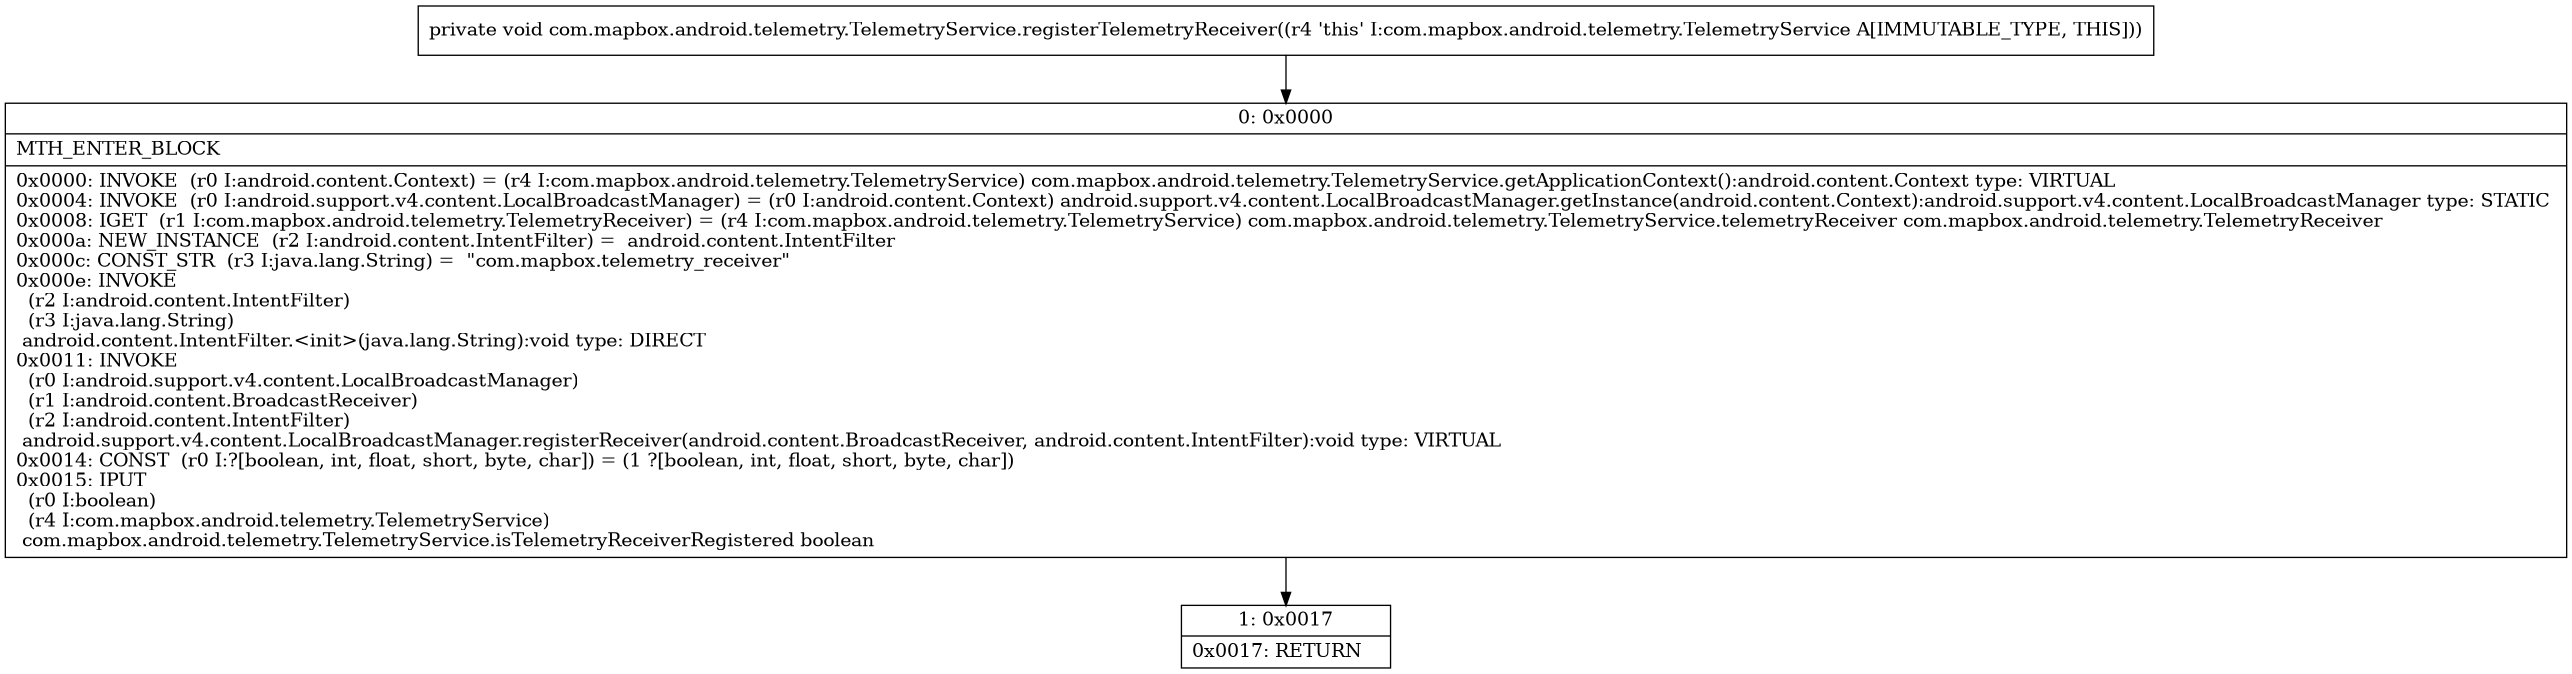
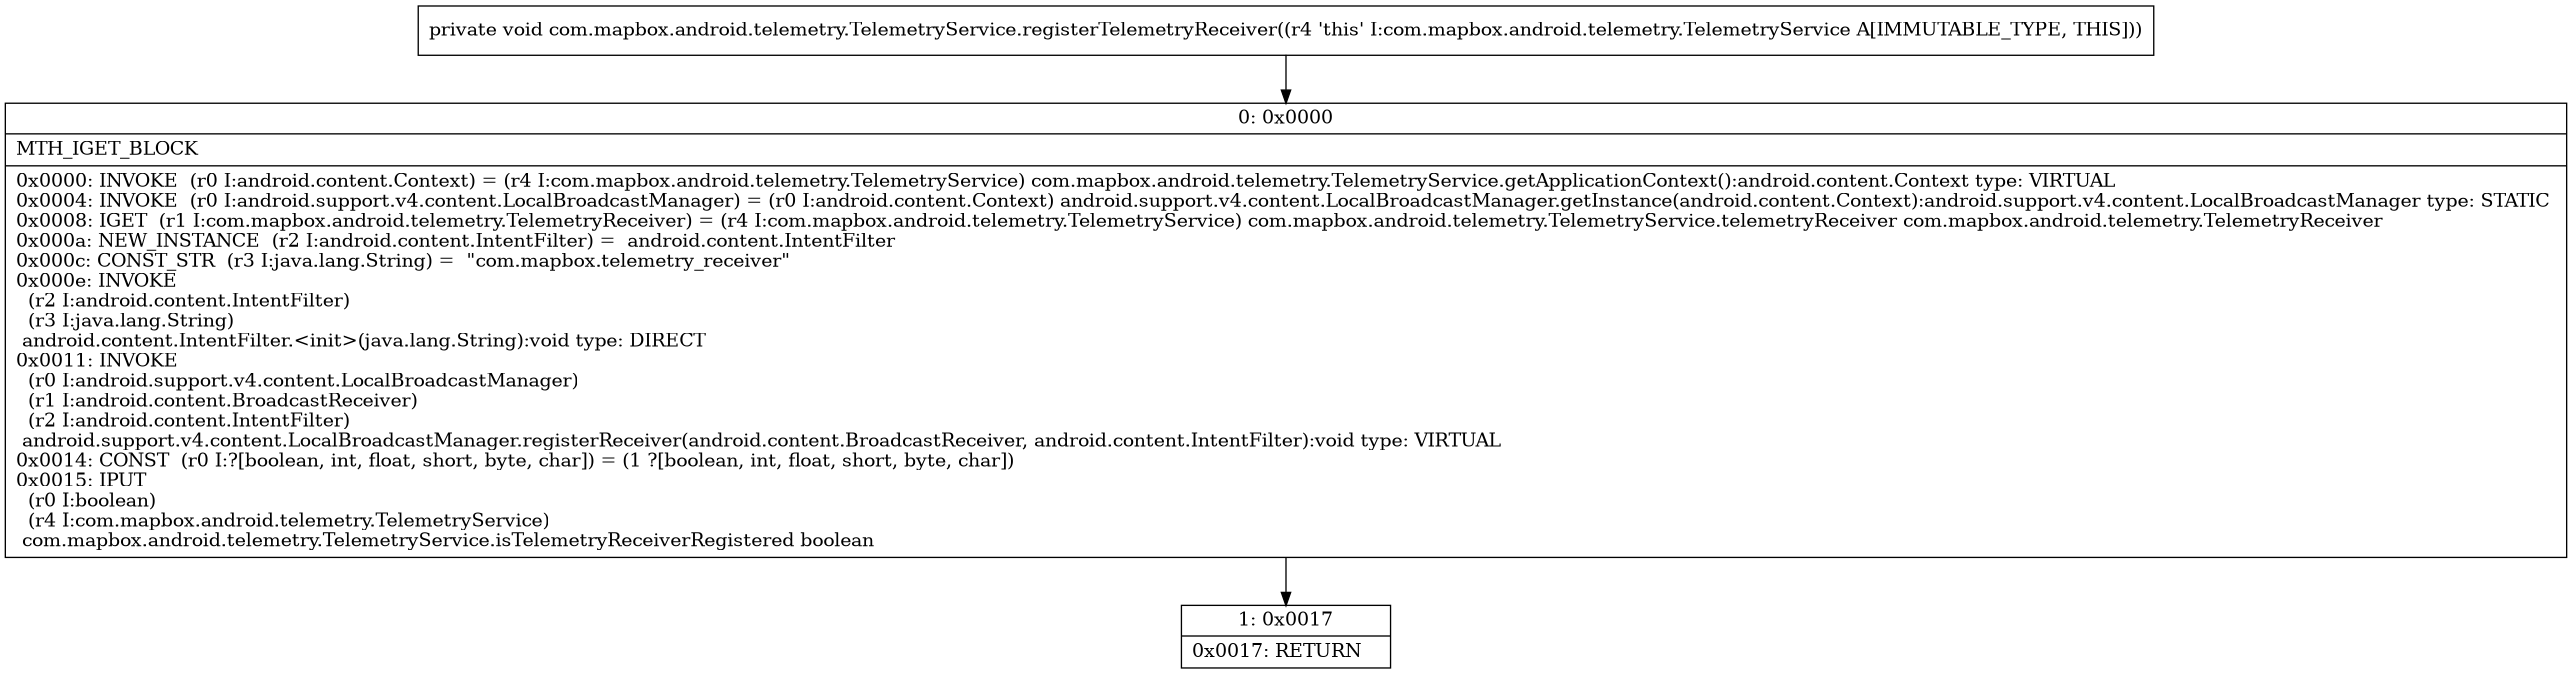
node "0: 0x0000": text "MTH_ENTER_BLOCK" -> "MTH_IGET_BLOCK"
